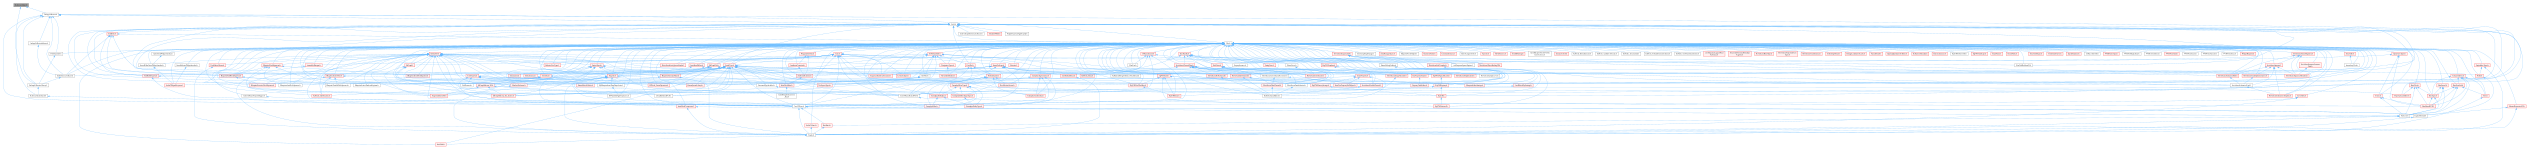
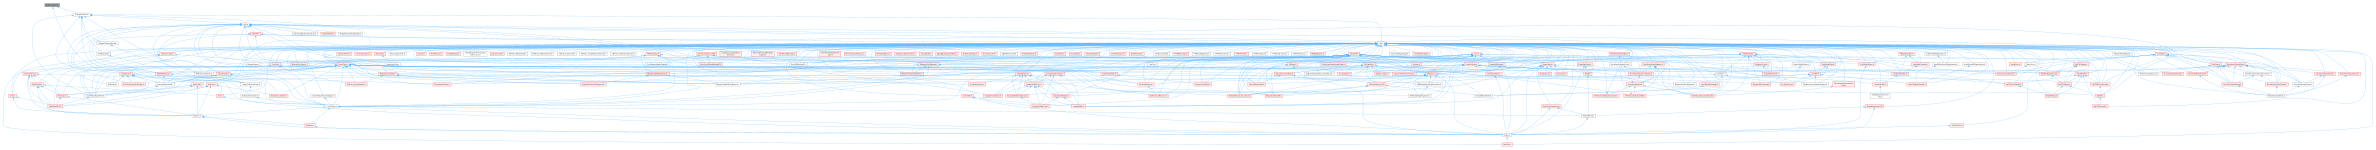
edge "MovieSceneEvaluationTemplate.h" -> "MovieSceneSegment.h": reversed
